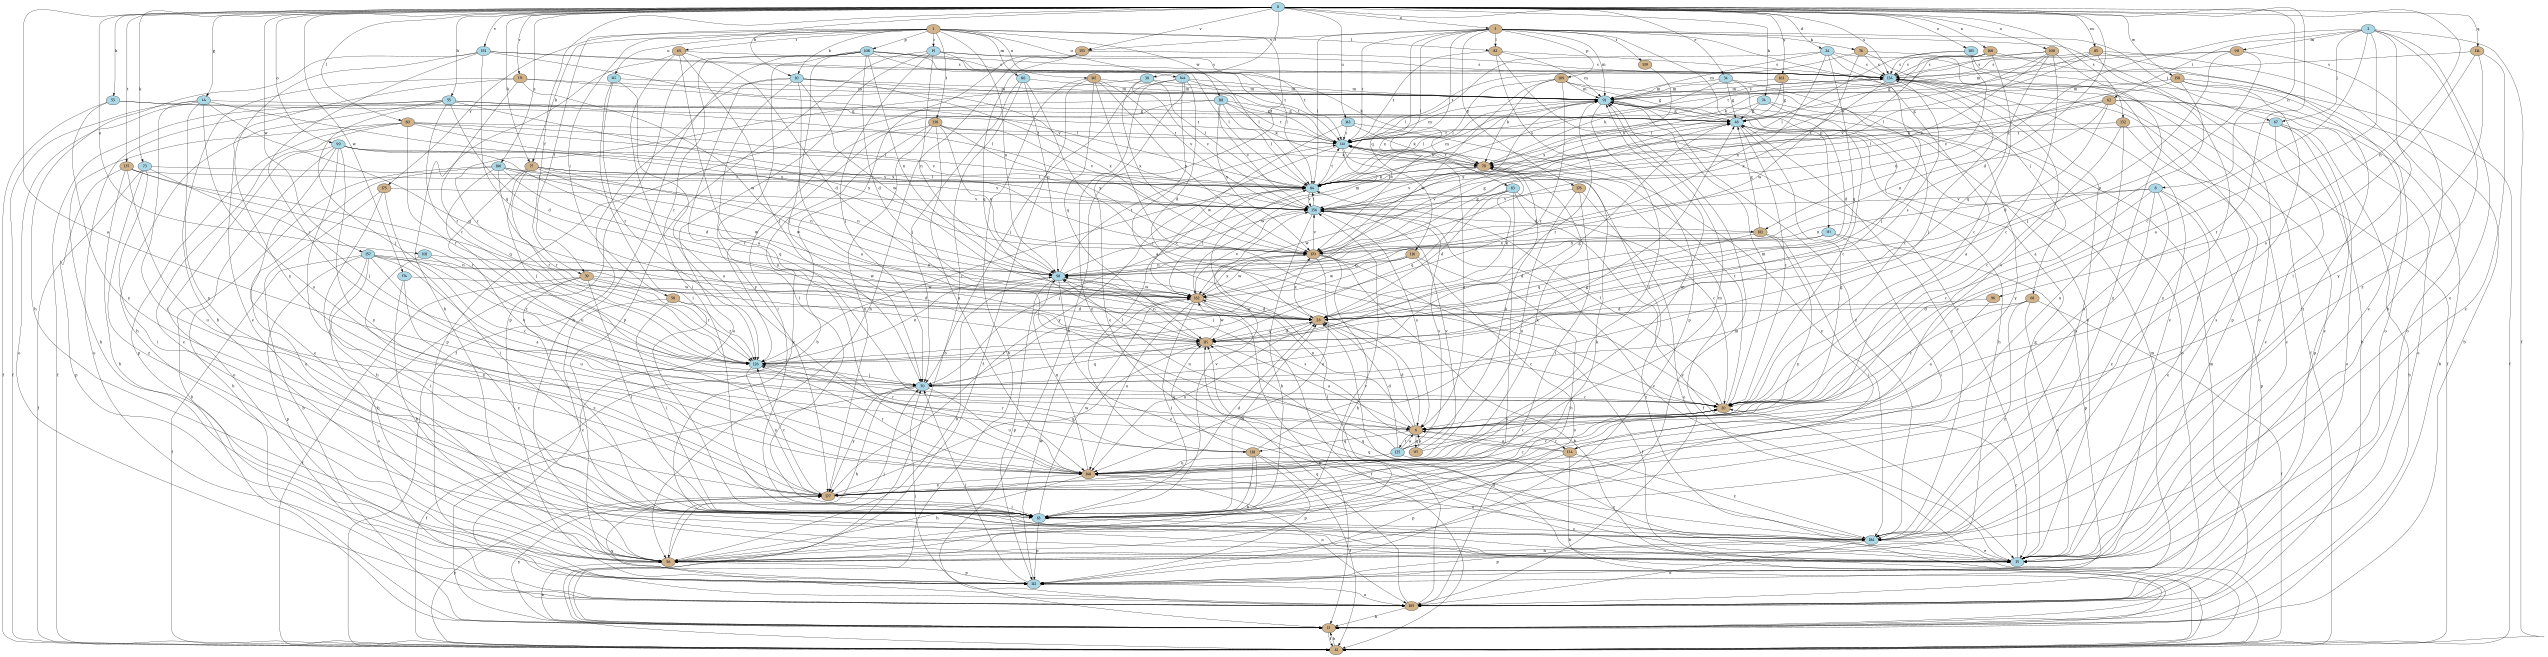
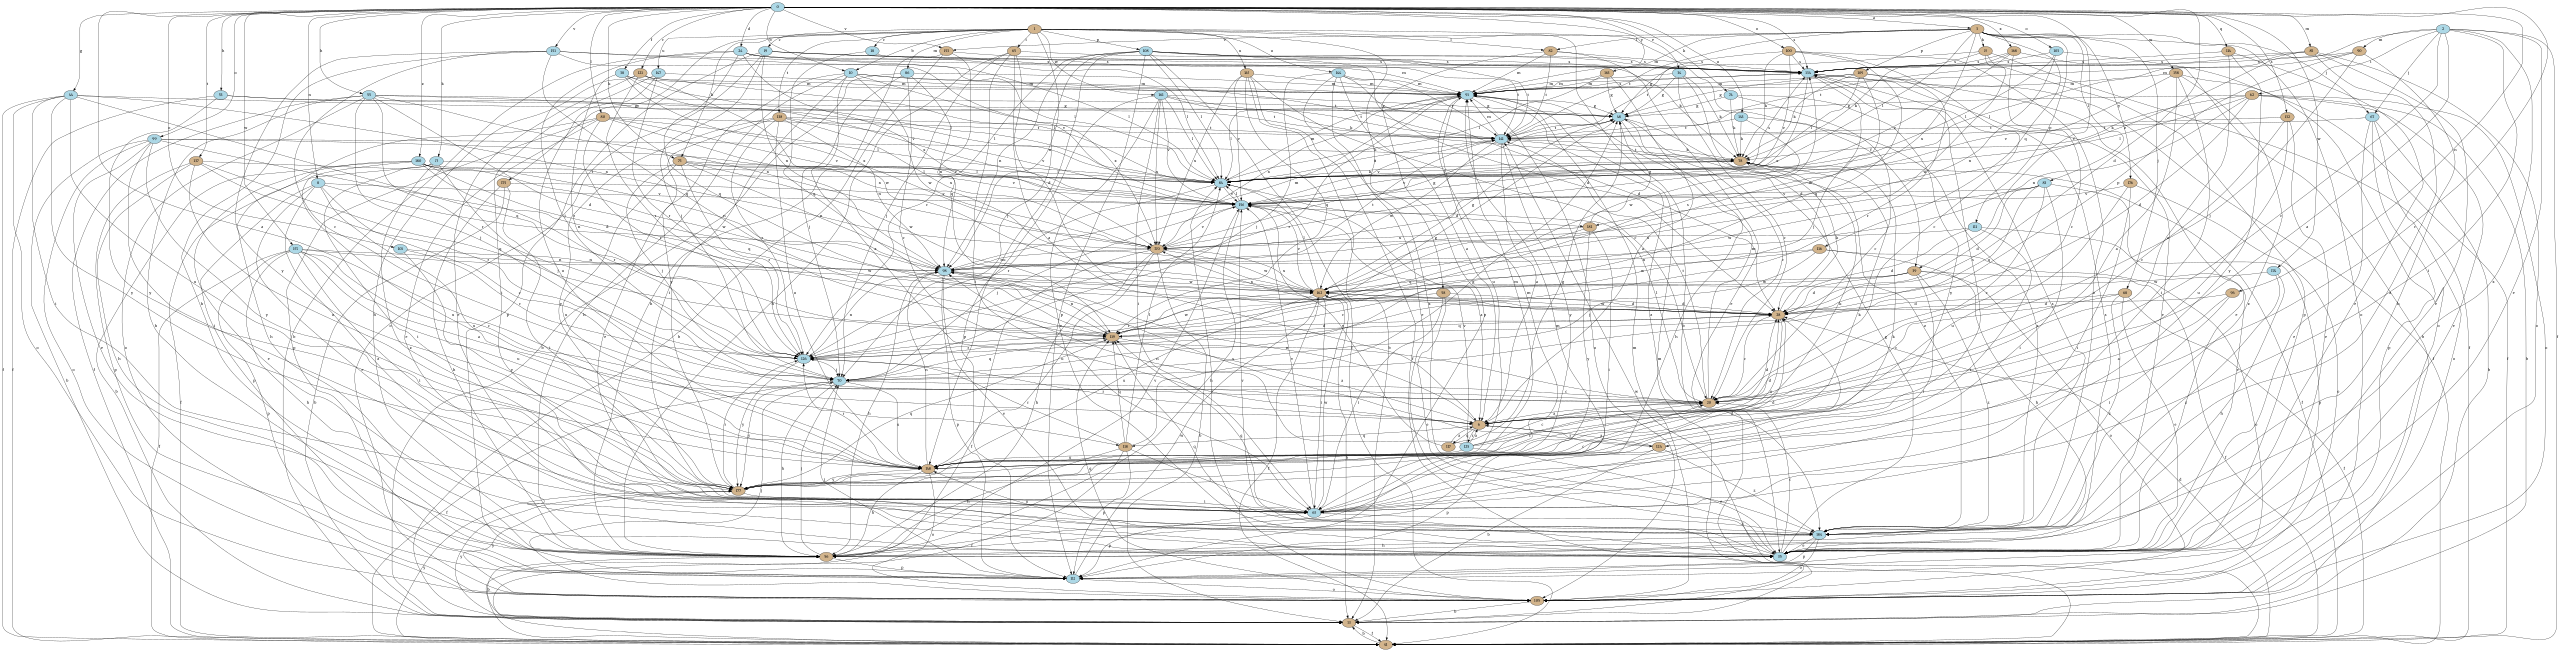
node "18": added
node "139": removed
edge "98" -> "48": now "162" -> "48"
edge "41" -> "141": label "t" -> "w"
edge "96" -> "63": added, label "i"
edge "161" -> "35": added, label "e"
